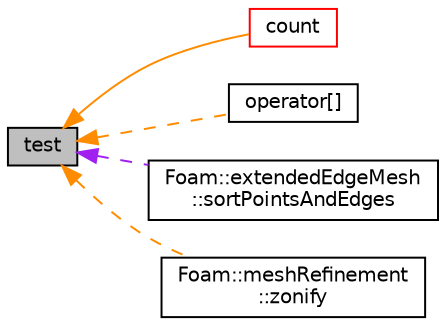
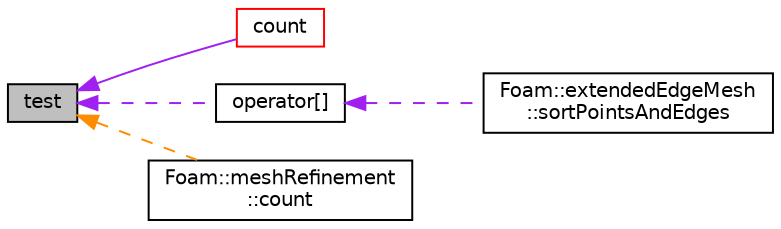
edge "count" -> "test": color darkorange -> purple
edge "operator[]" -> "test": color darkorange -> purple
edge "Foam::extendedEdgeMesh ::sortPointsAndEdges" -> "test": now "Foam::extendedEdgeMesh ::sortPointsAndEdges" -> "operator[]"
node "Foam::meshRefinement ::zonify": label "Foam::meshRefinement ::zonify" -> "Foam::meshRefinement ::count"
